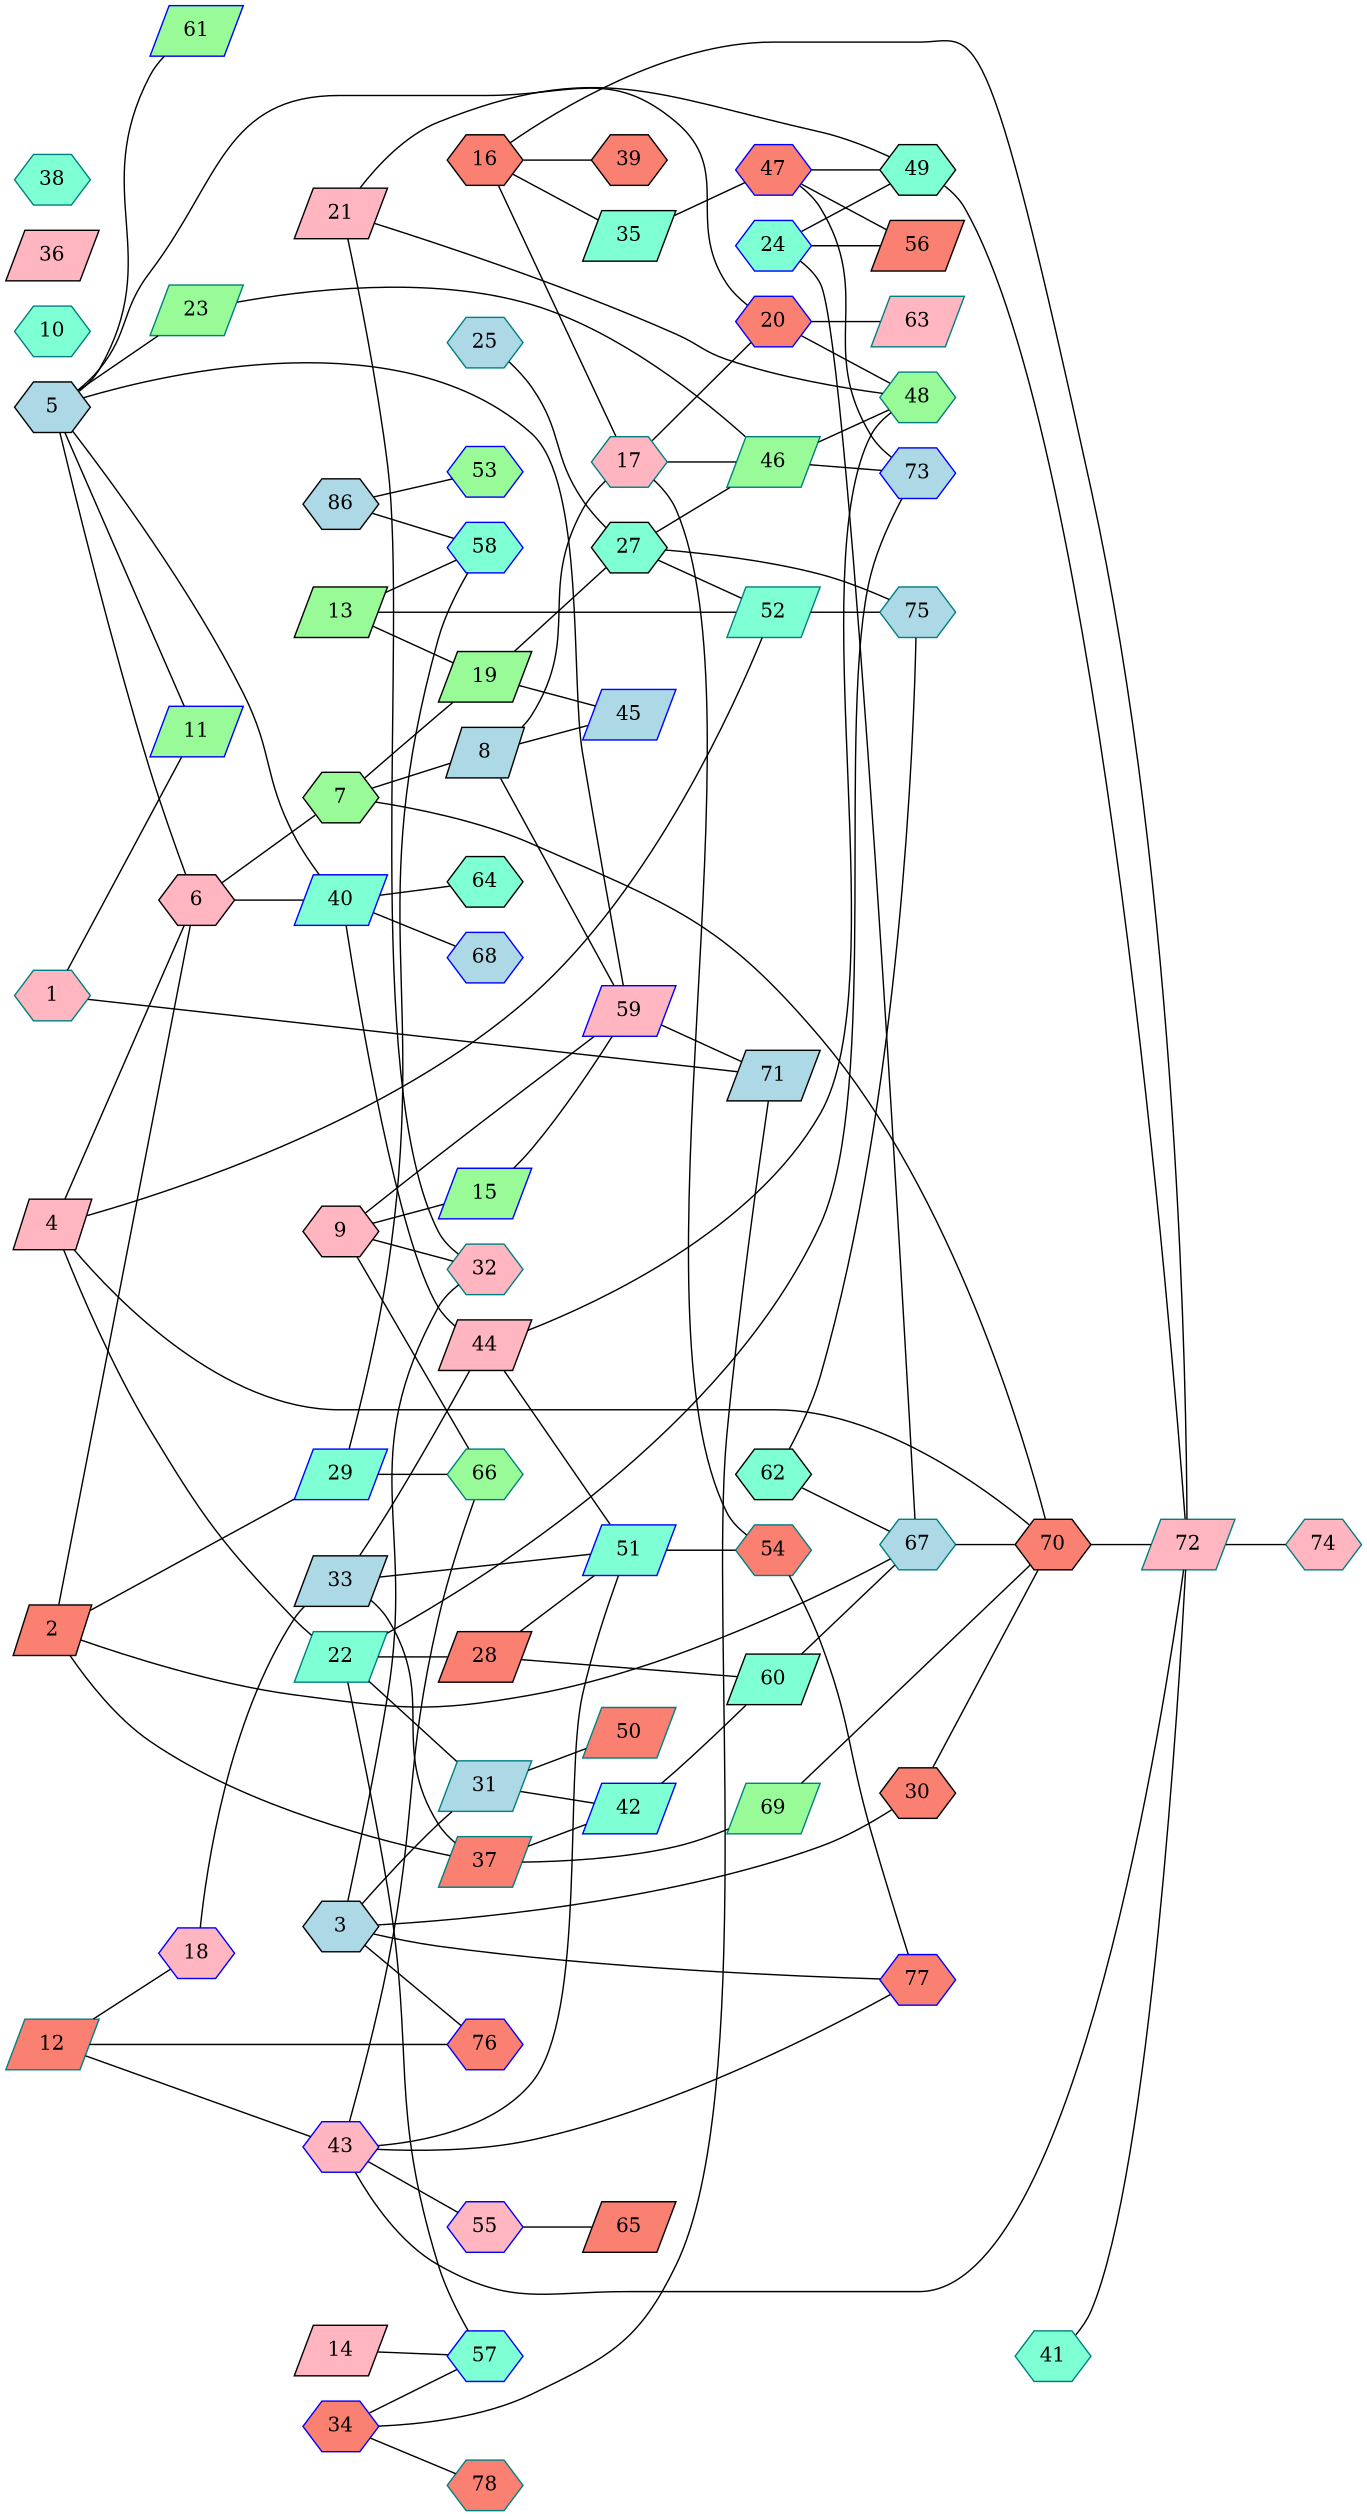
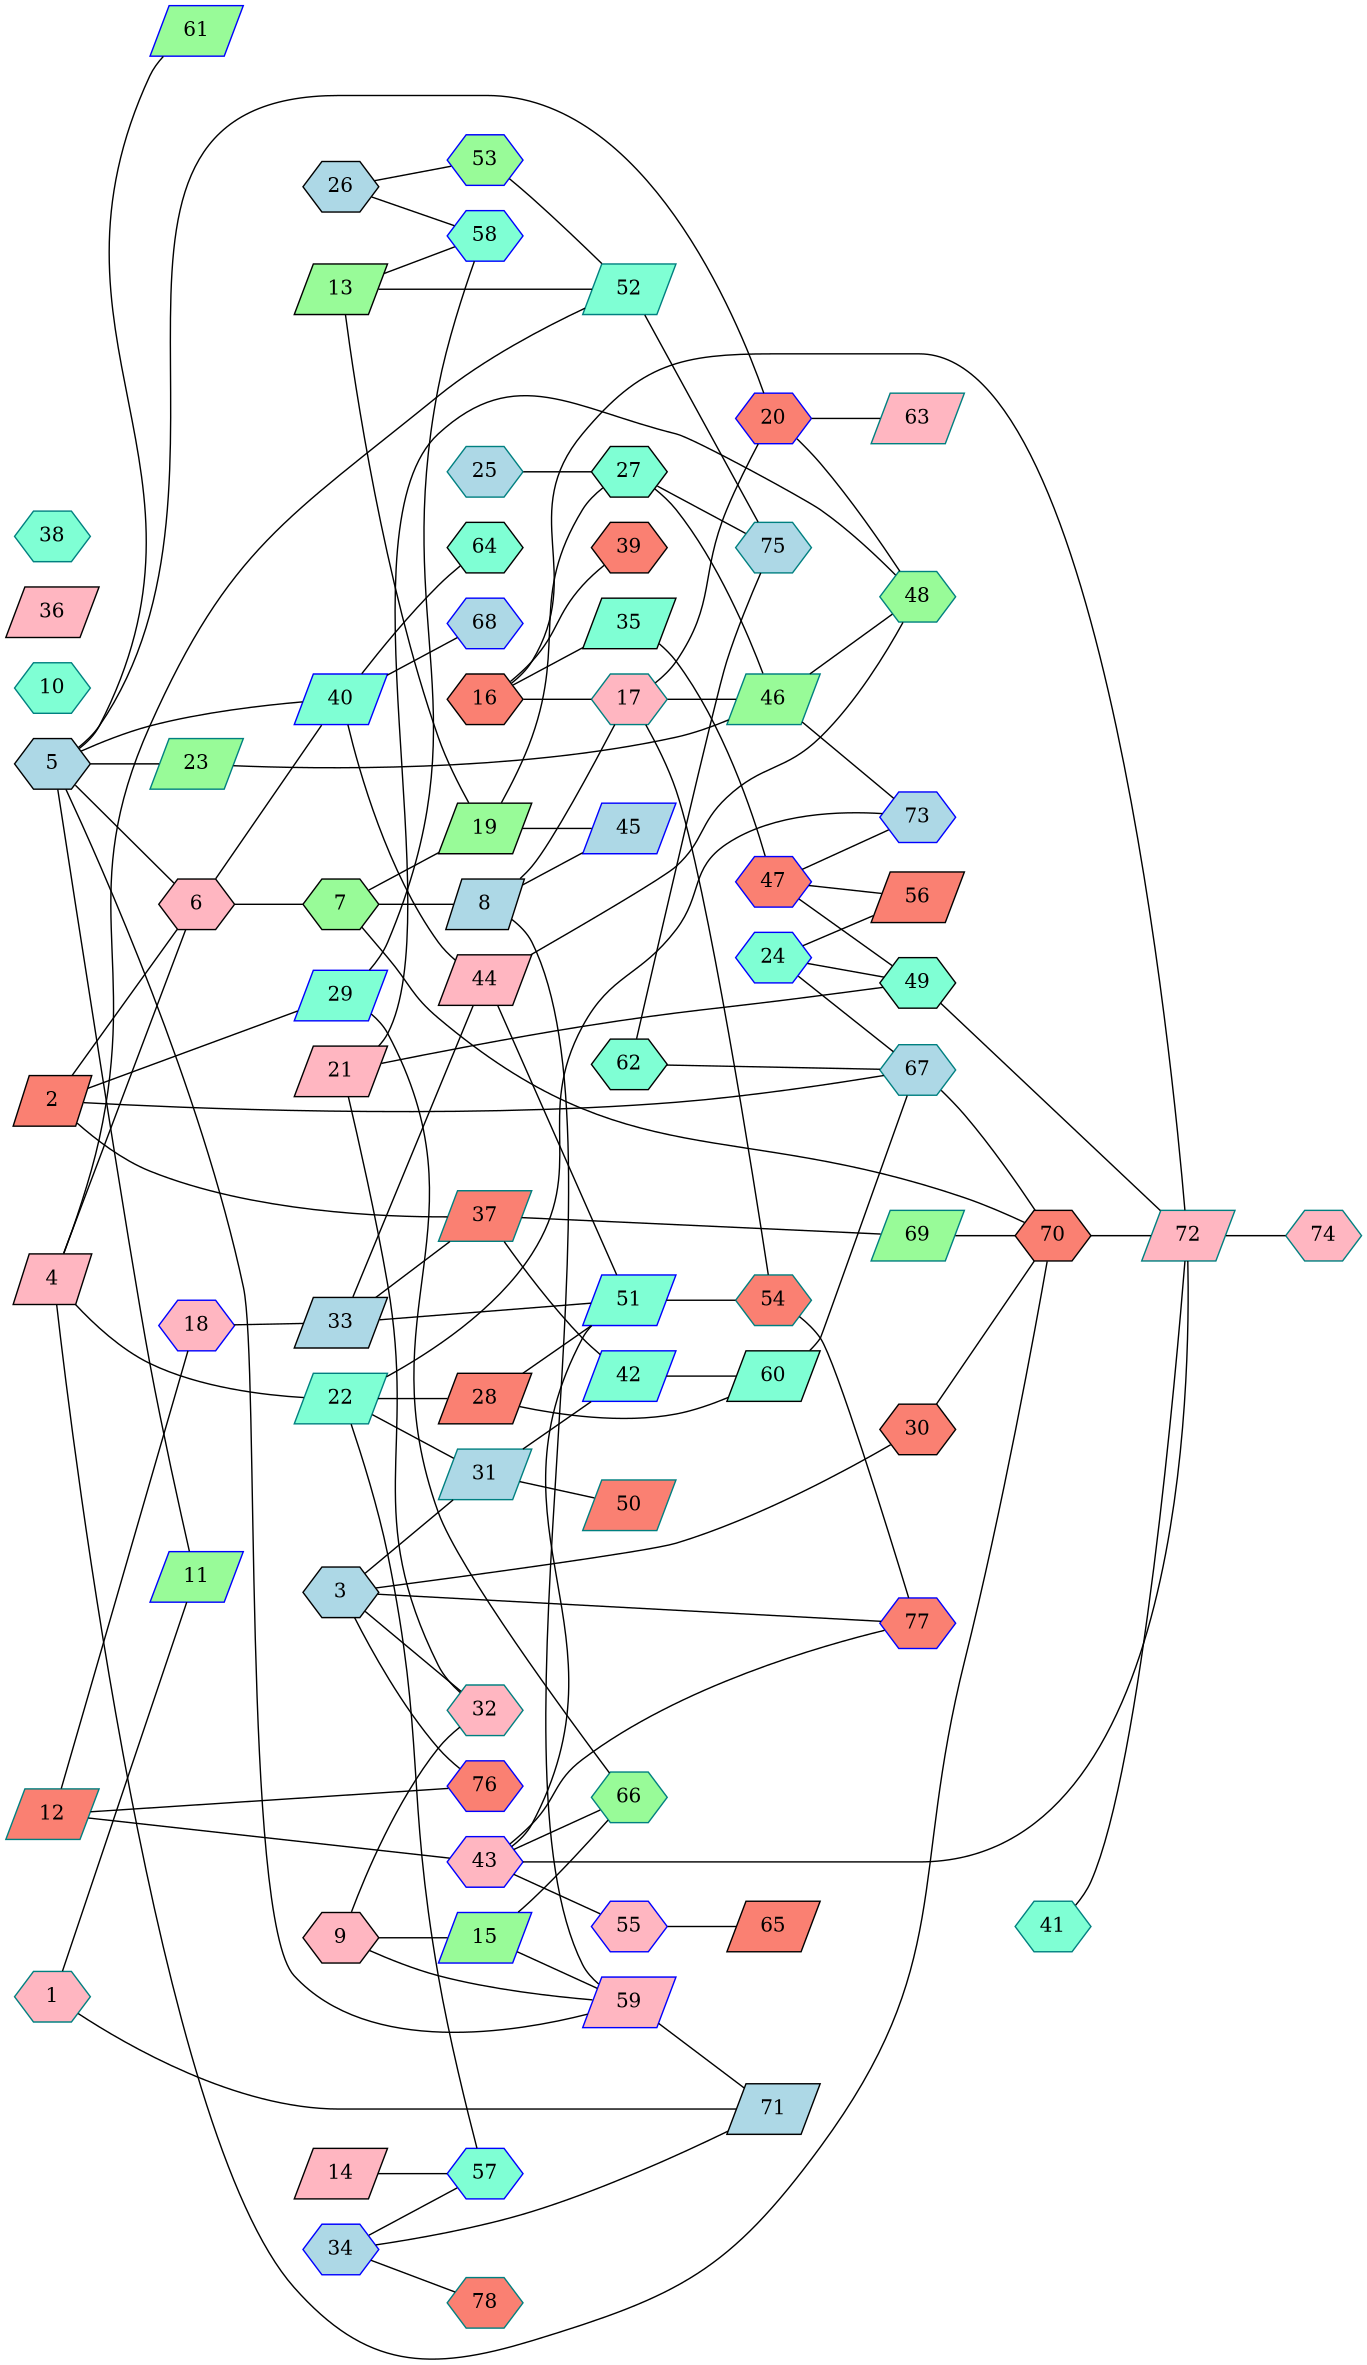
node "86": label "86" -> "26"
edge "27" -- "52": now "53" -- "52"
edge "9" -- "66": now "15" -- "66"
node "34": fillcolor salmon -> lightblue
